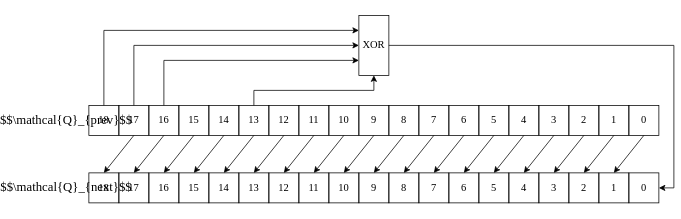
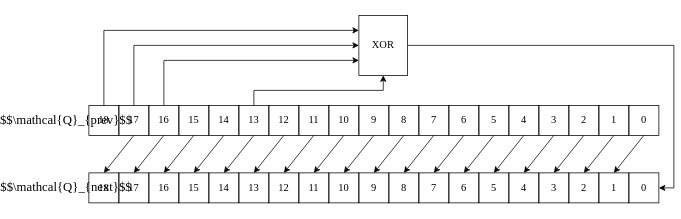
node "XOR": size 30x60 -> 49x60
